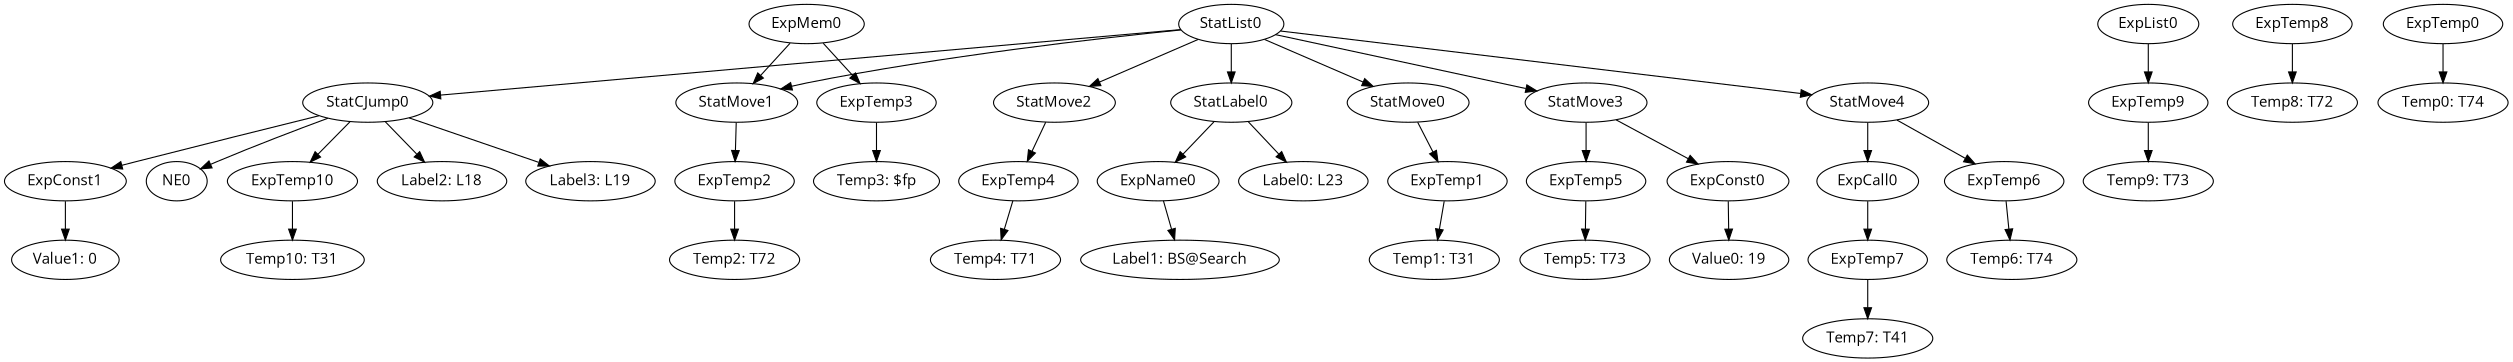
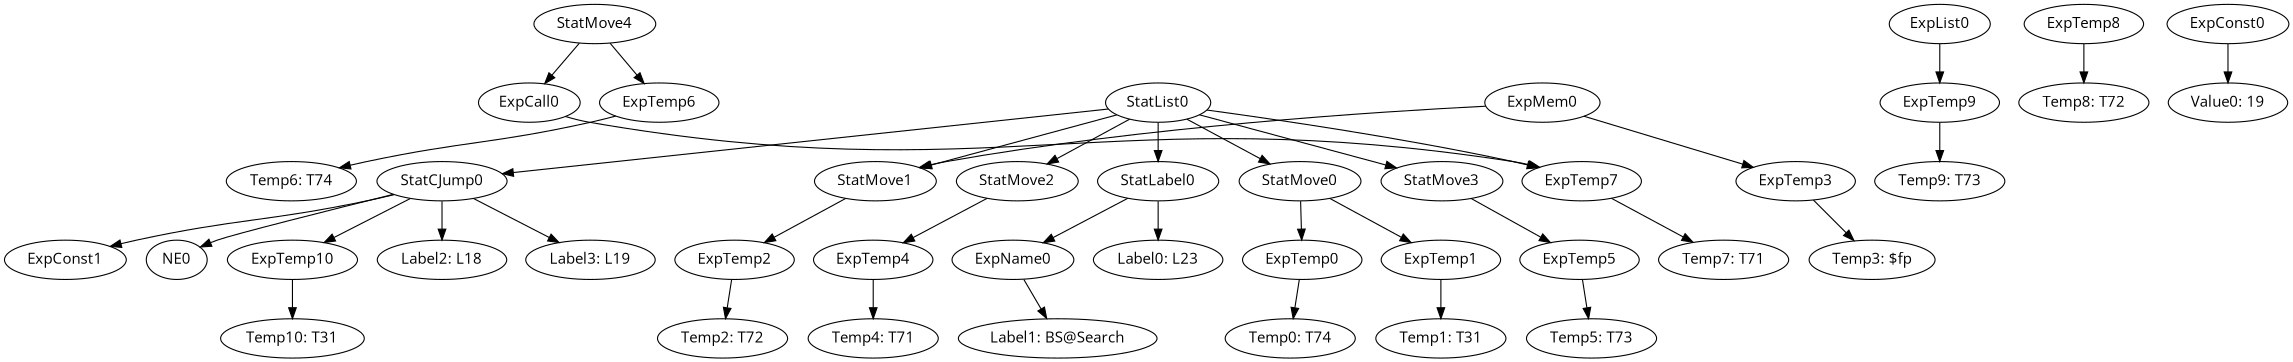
edge "StatList0" -> "StatMove4": now "StatList0" -> "ExpTemp7"
edge "StatMove3" -> "ExpConst0": removed
edge "StatMove0" -> "ExpTemp0": added
node "Value1: 0": removed
node "Temp7: T41": label "Temp7: T41" -> "Temp7: T71"
